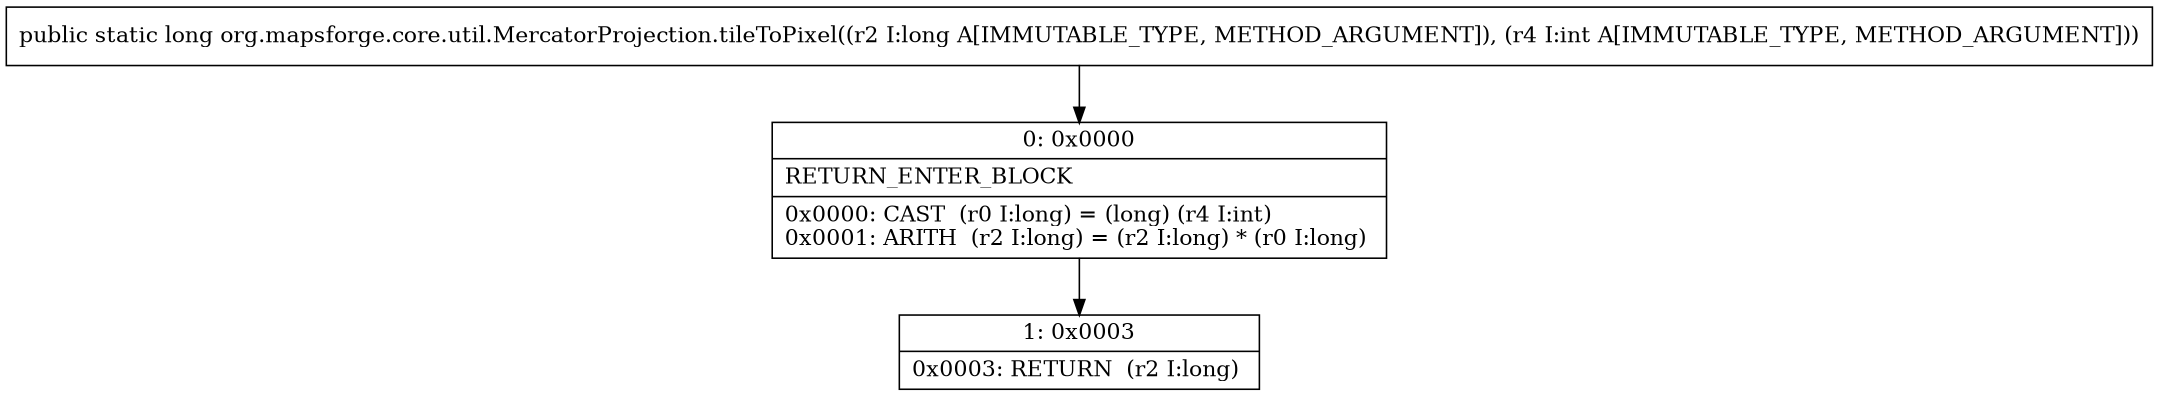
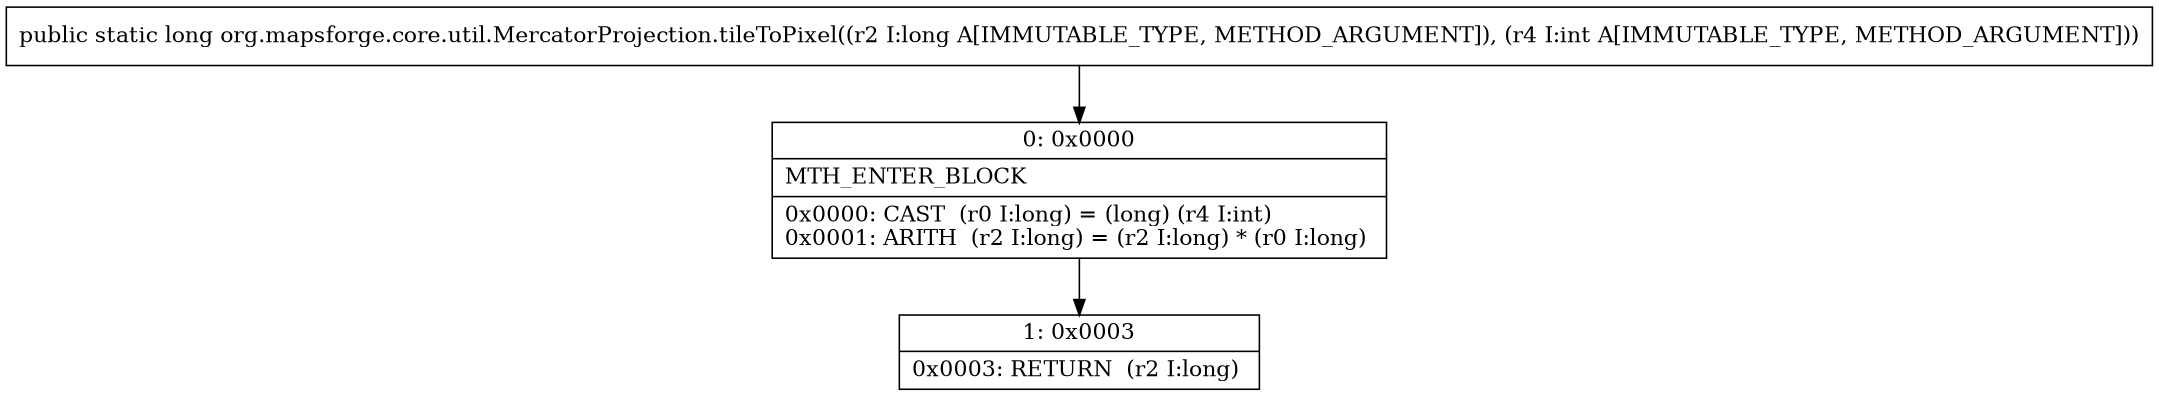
node "0: 0x0000": text "RETURN_ENTER_BLOCK" -> "MTH_ENTER_BLOCK"
